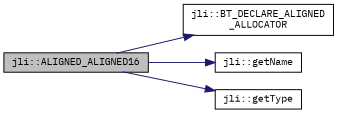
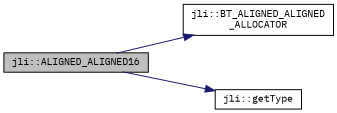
node "jli::BT_DECLARE_ALIGNED _ALLOCATOR": label "jli::BT_DECLARE_ALIGNED _ALLOCATOR" -> "jli::BT_ALIGNED_ALIGNED _ALLOCATOR"
node "jli::getName": removed
